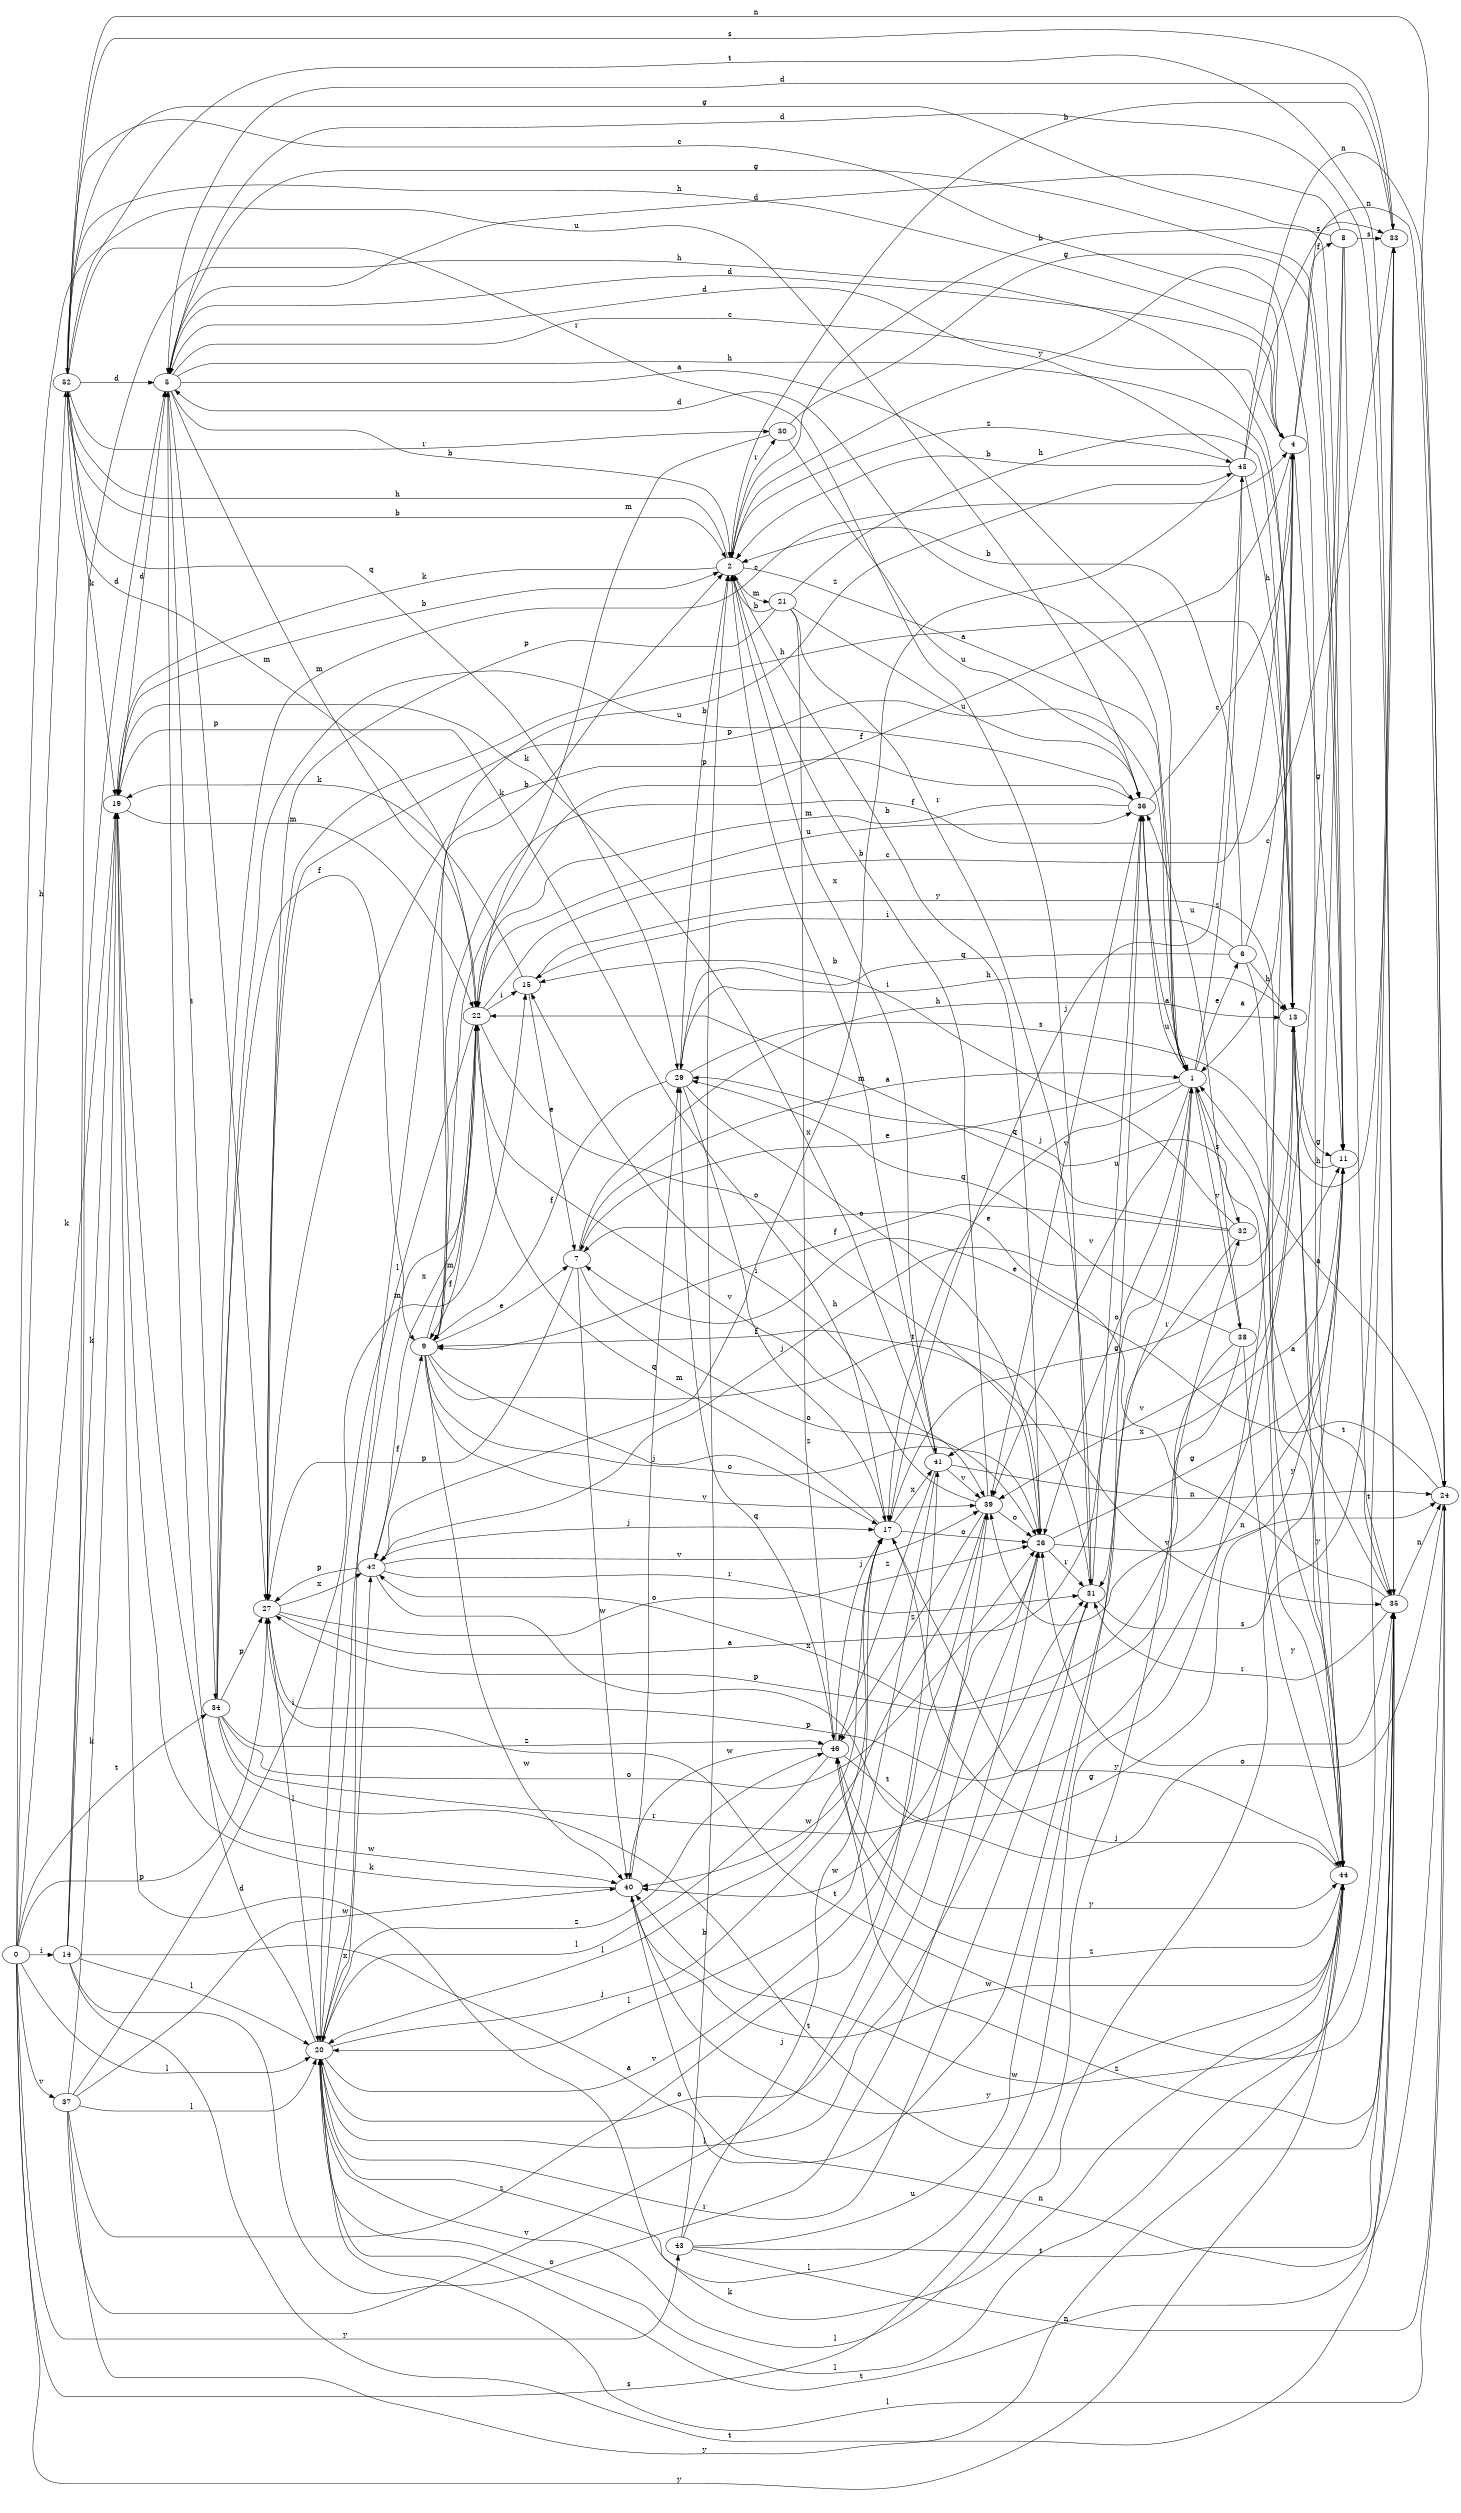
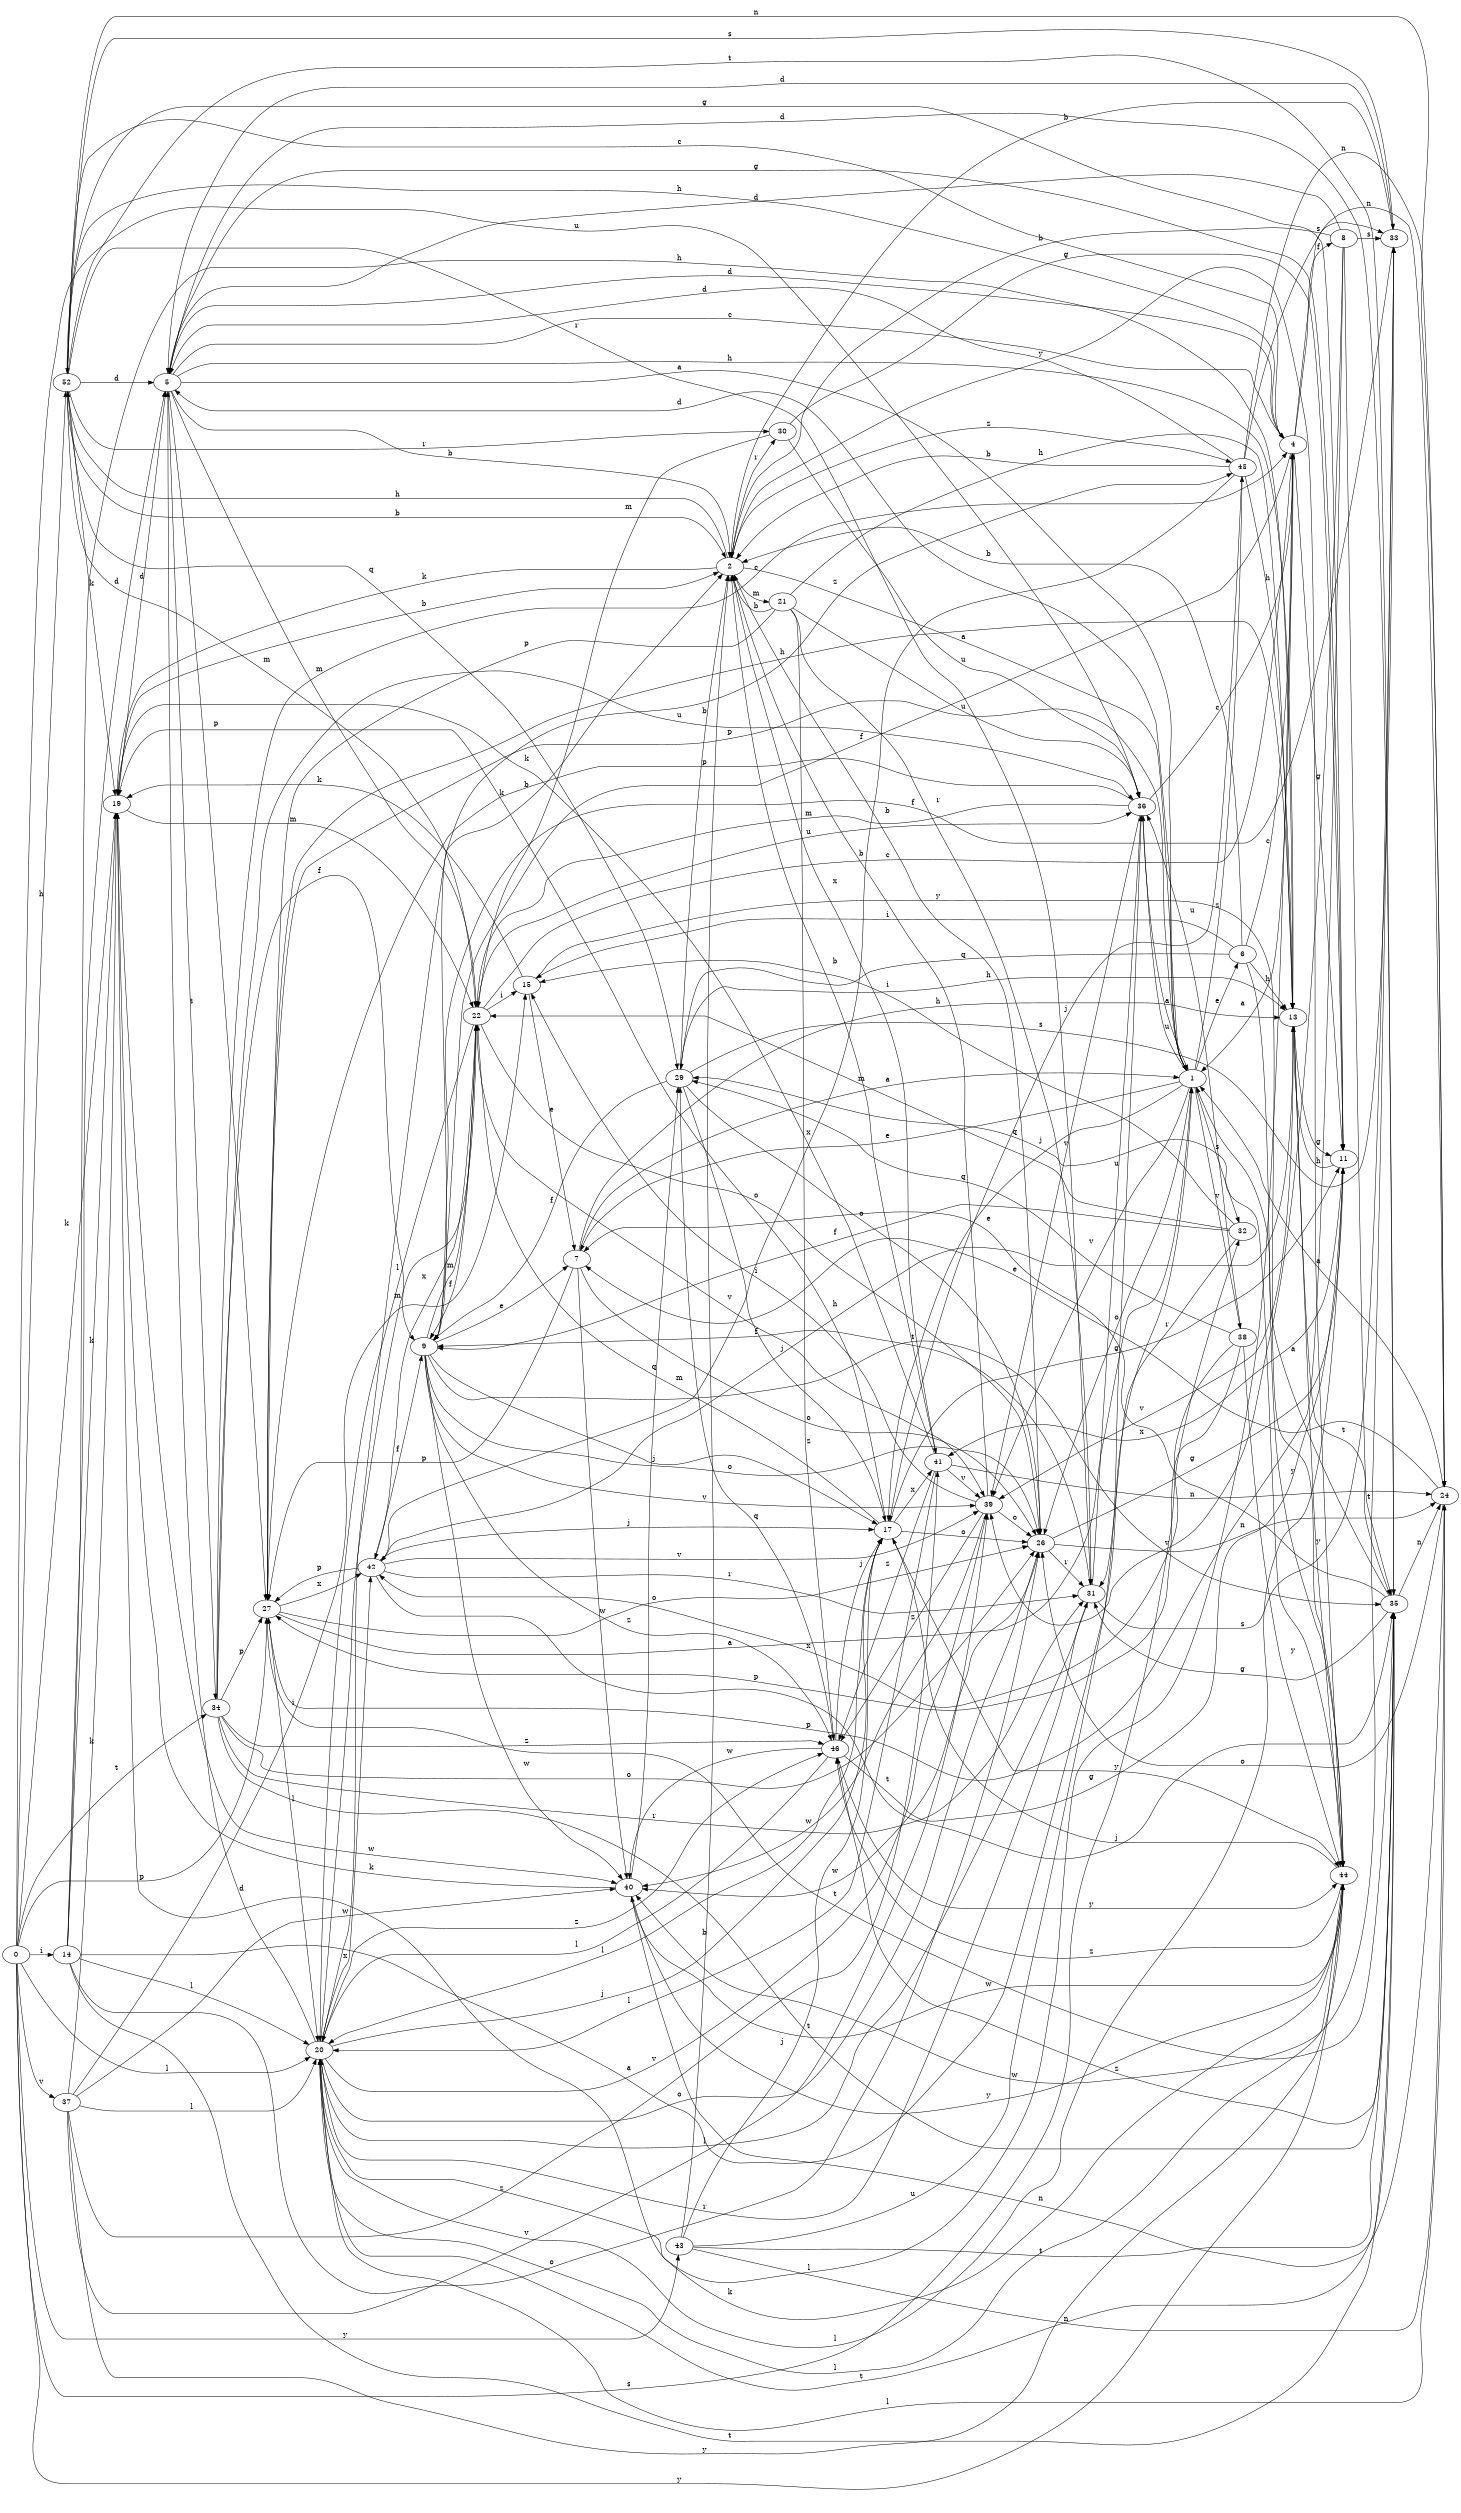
edge "9" -> "46": added, label "z"
edge "35" -> "31": label "r" -> "g"
